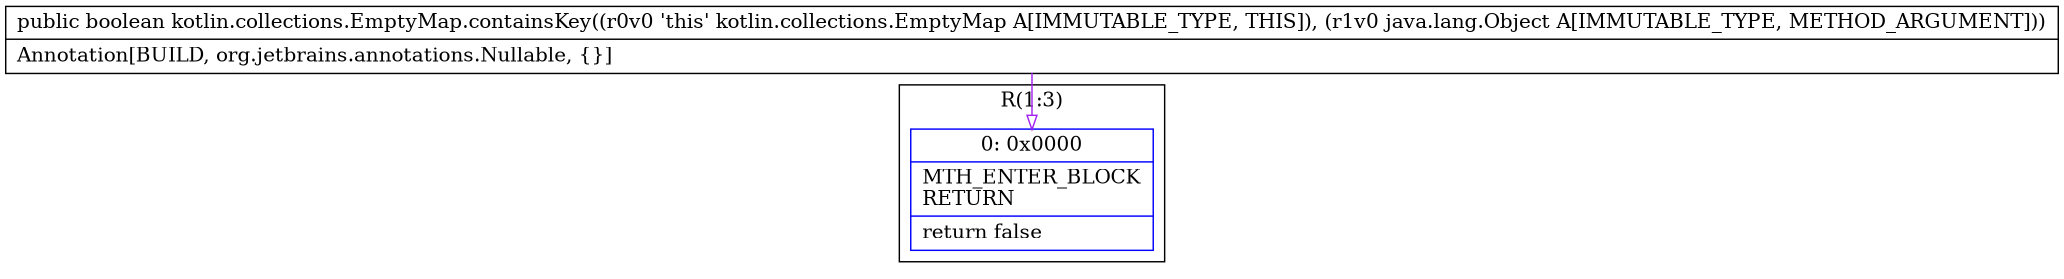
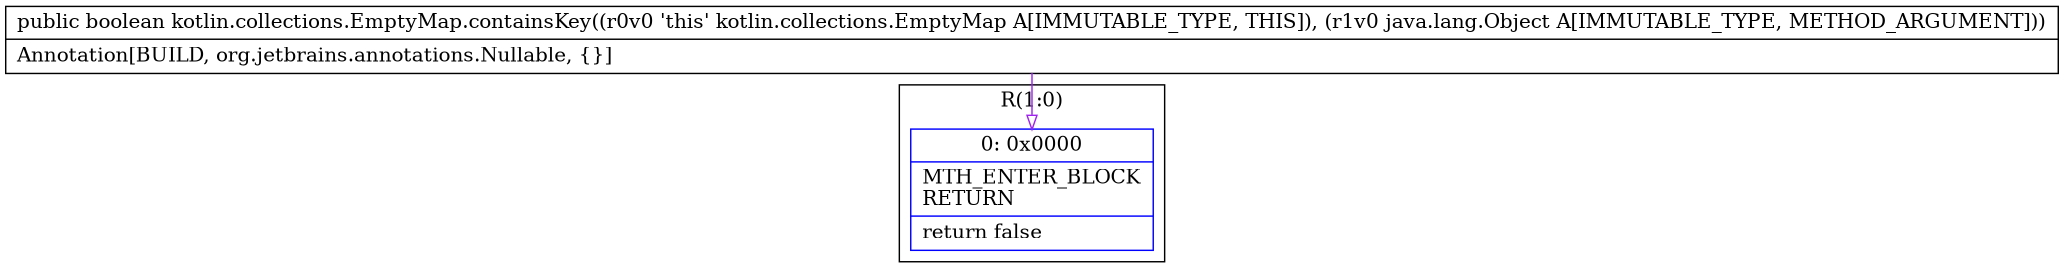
cluster "R(1:3)": label "R(1:3)" -> "R(1:0)"
